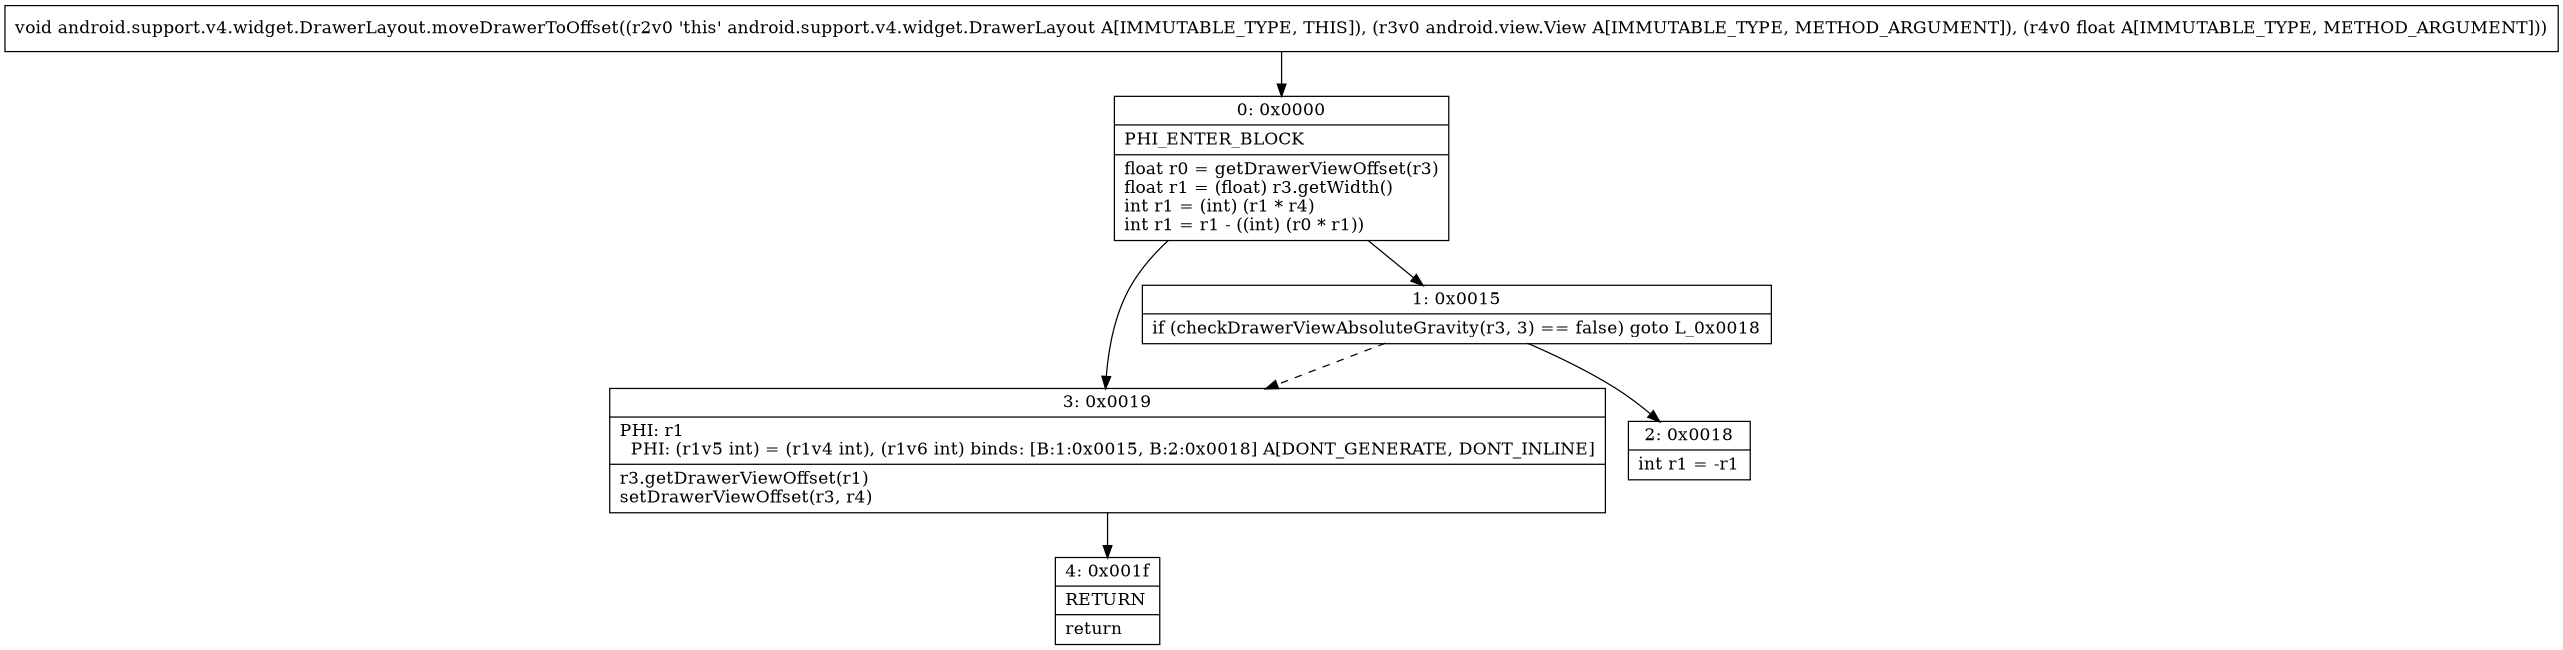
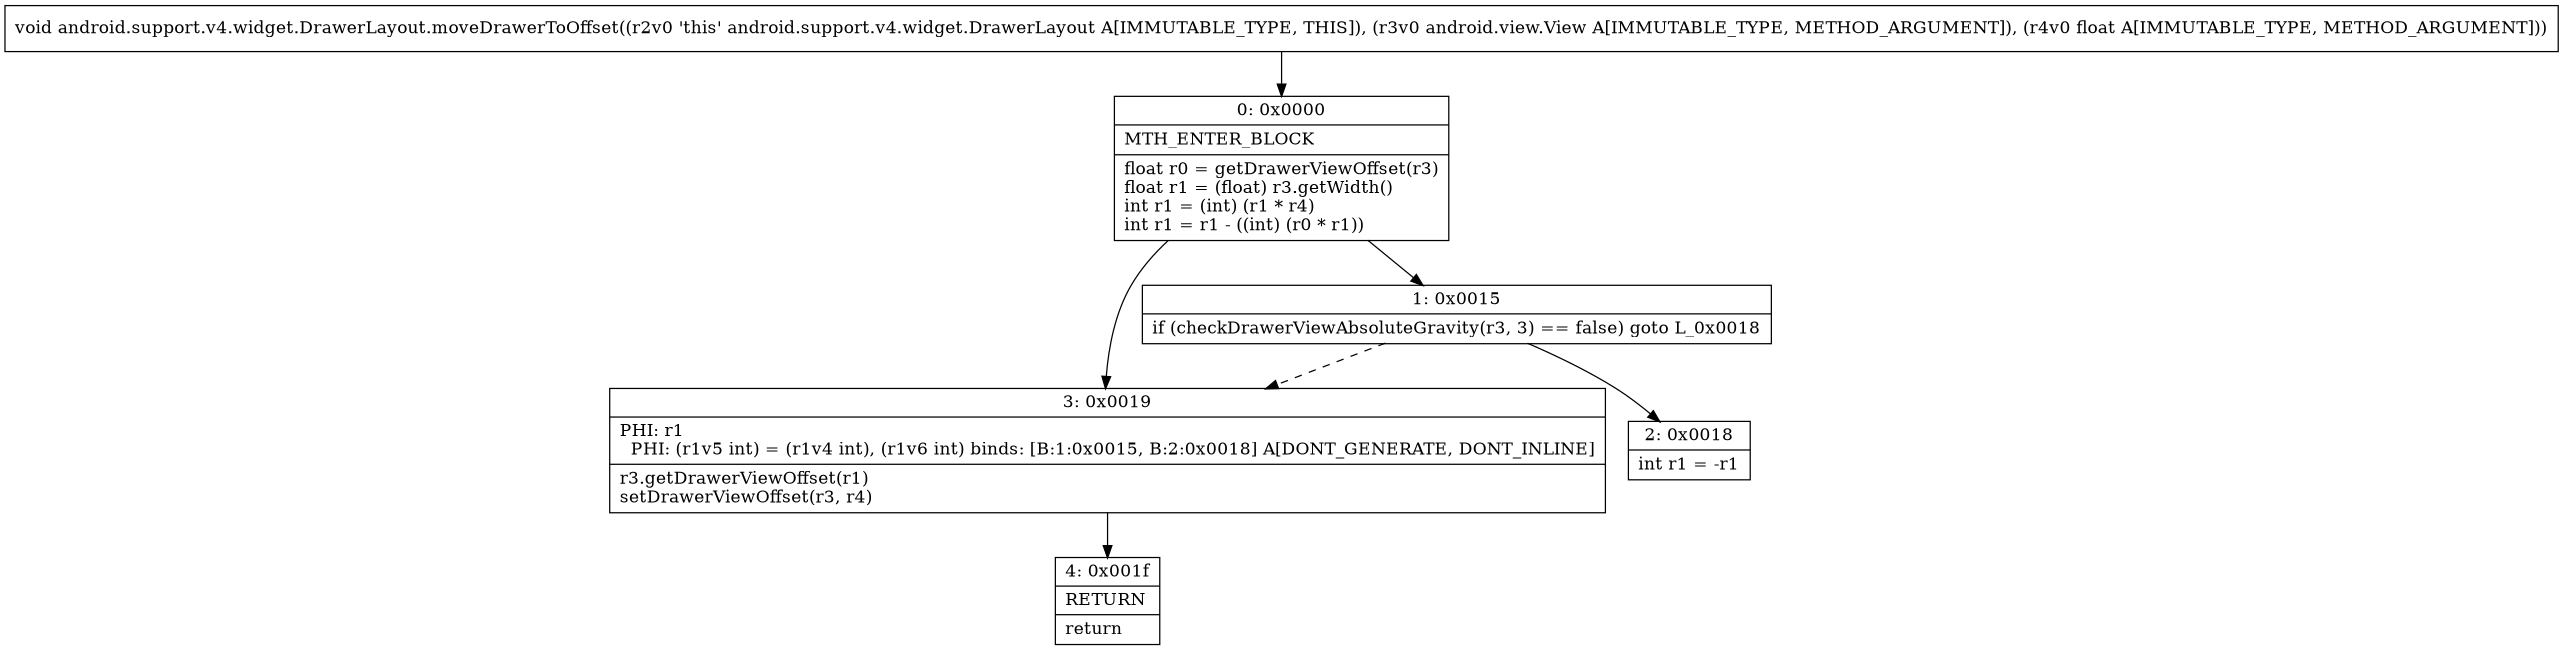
node "0: 0x0000": text "PHI_ENTER_BLOCK" -> "MTH_ENTER_BLOCK"
